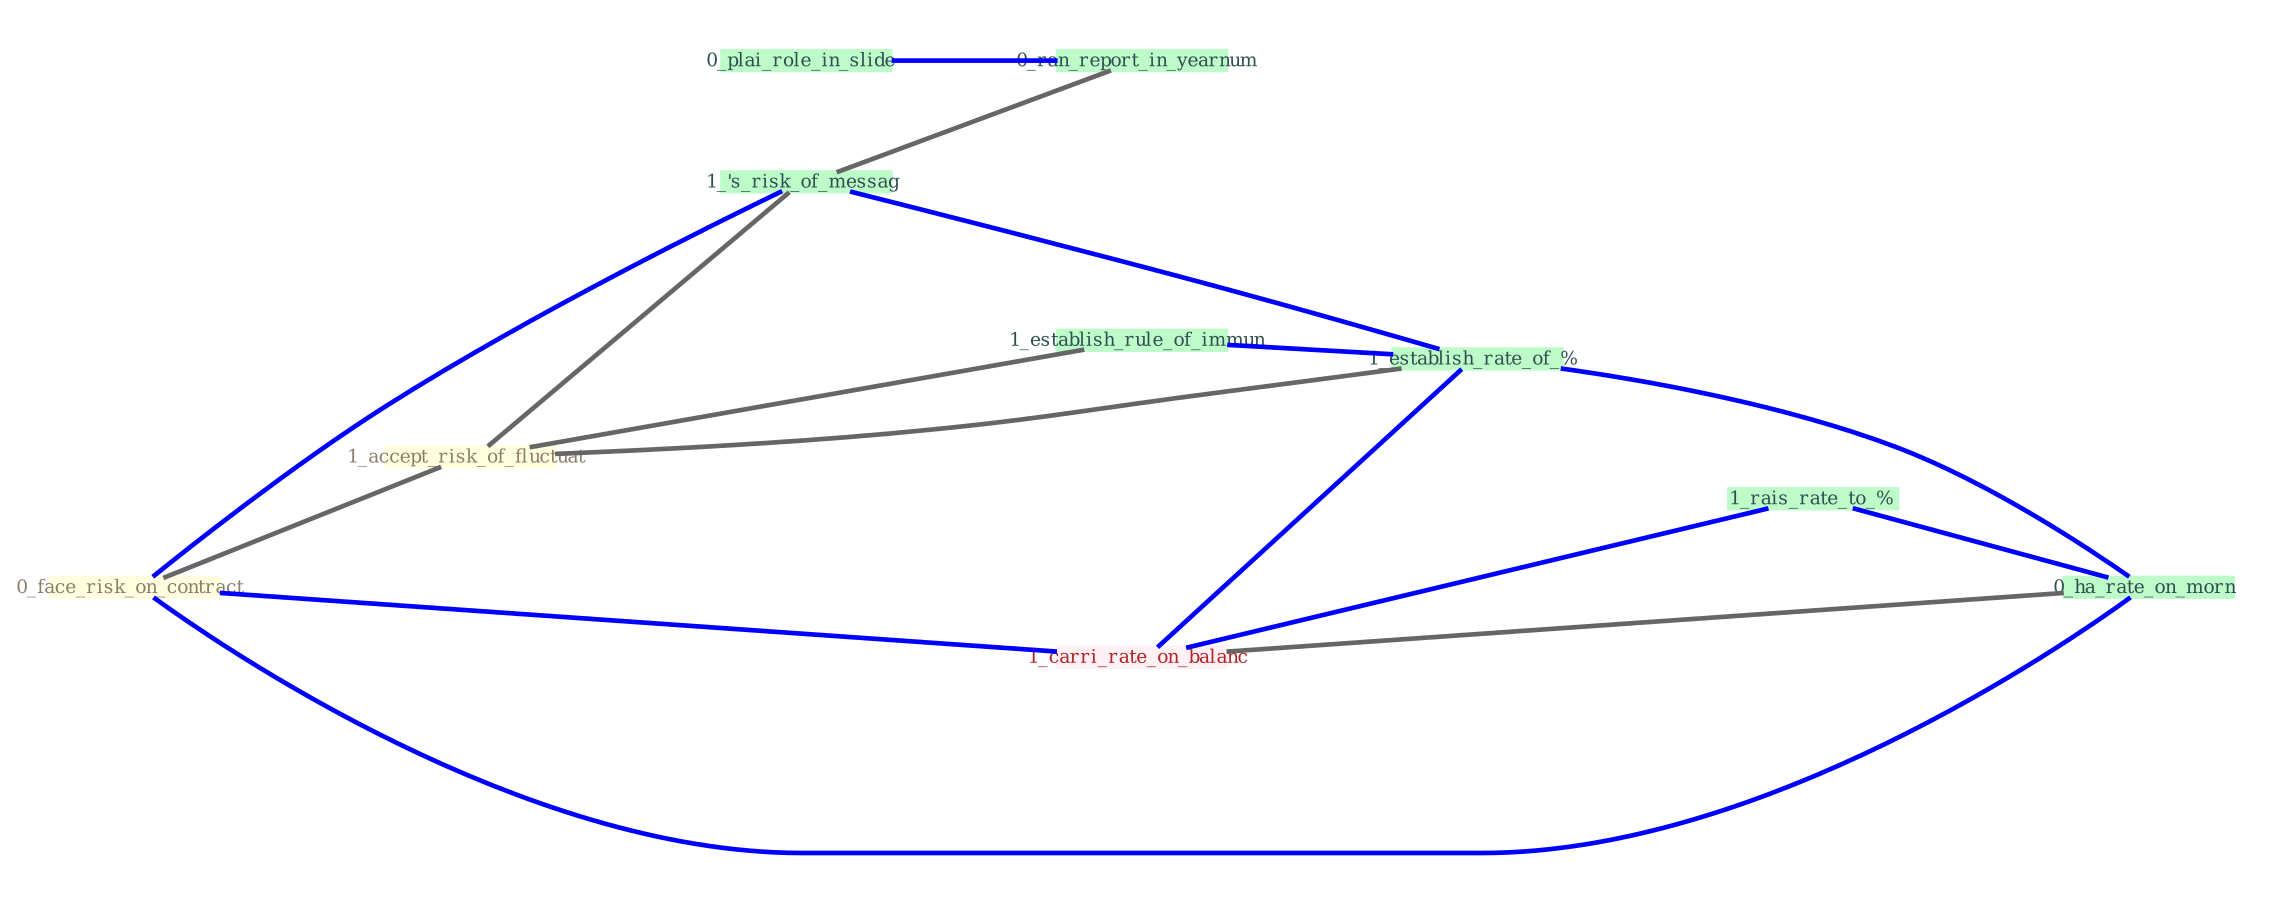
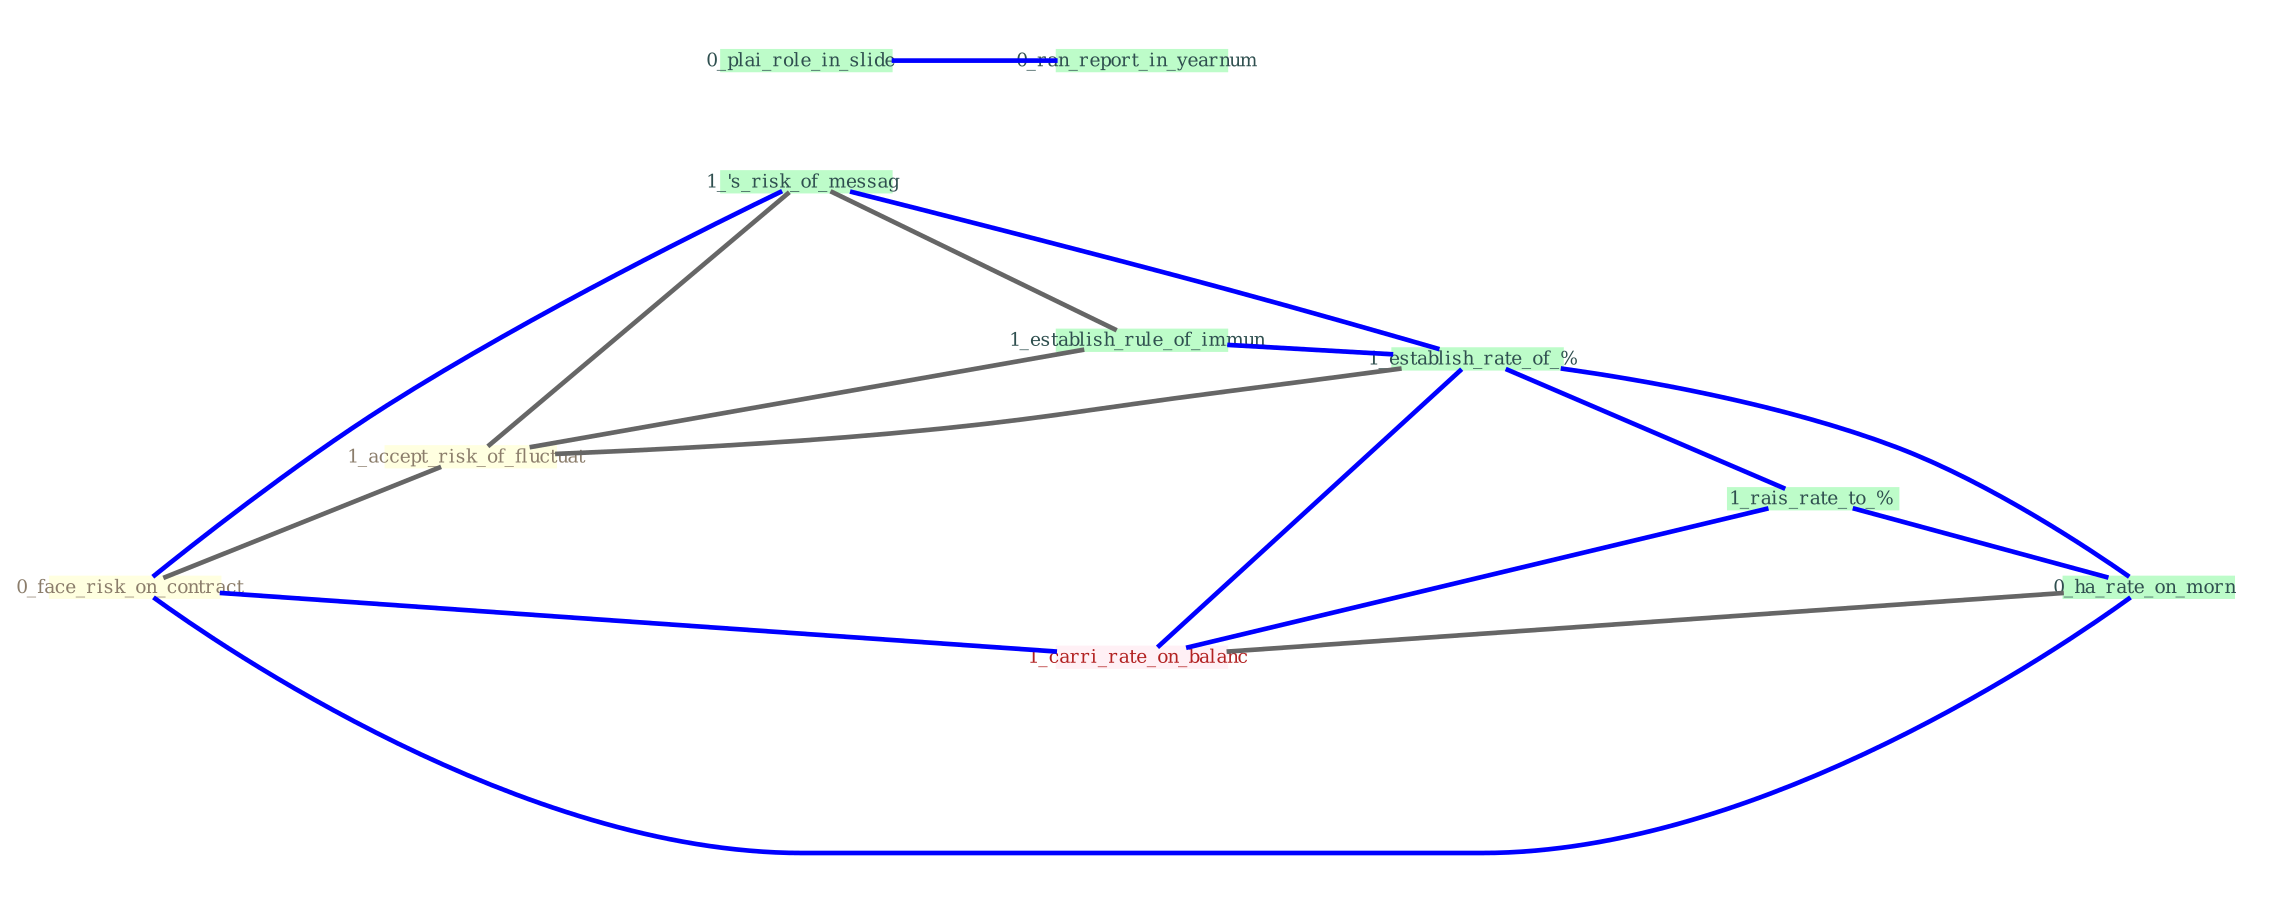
edge "0_ran_report_in_yearnum" -- "1_'s_risk_of_messag": now "1_establish_rule_of_immun" -- "1_'s_risk_of_messag"
edge "1_establish_rate_of_%" -- "1_rais_rate_to_%": added
